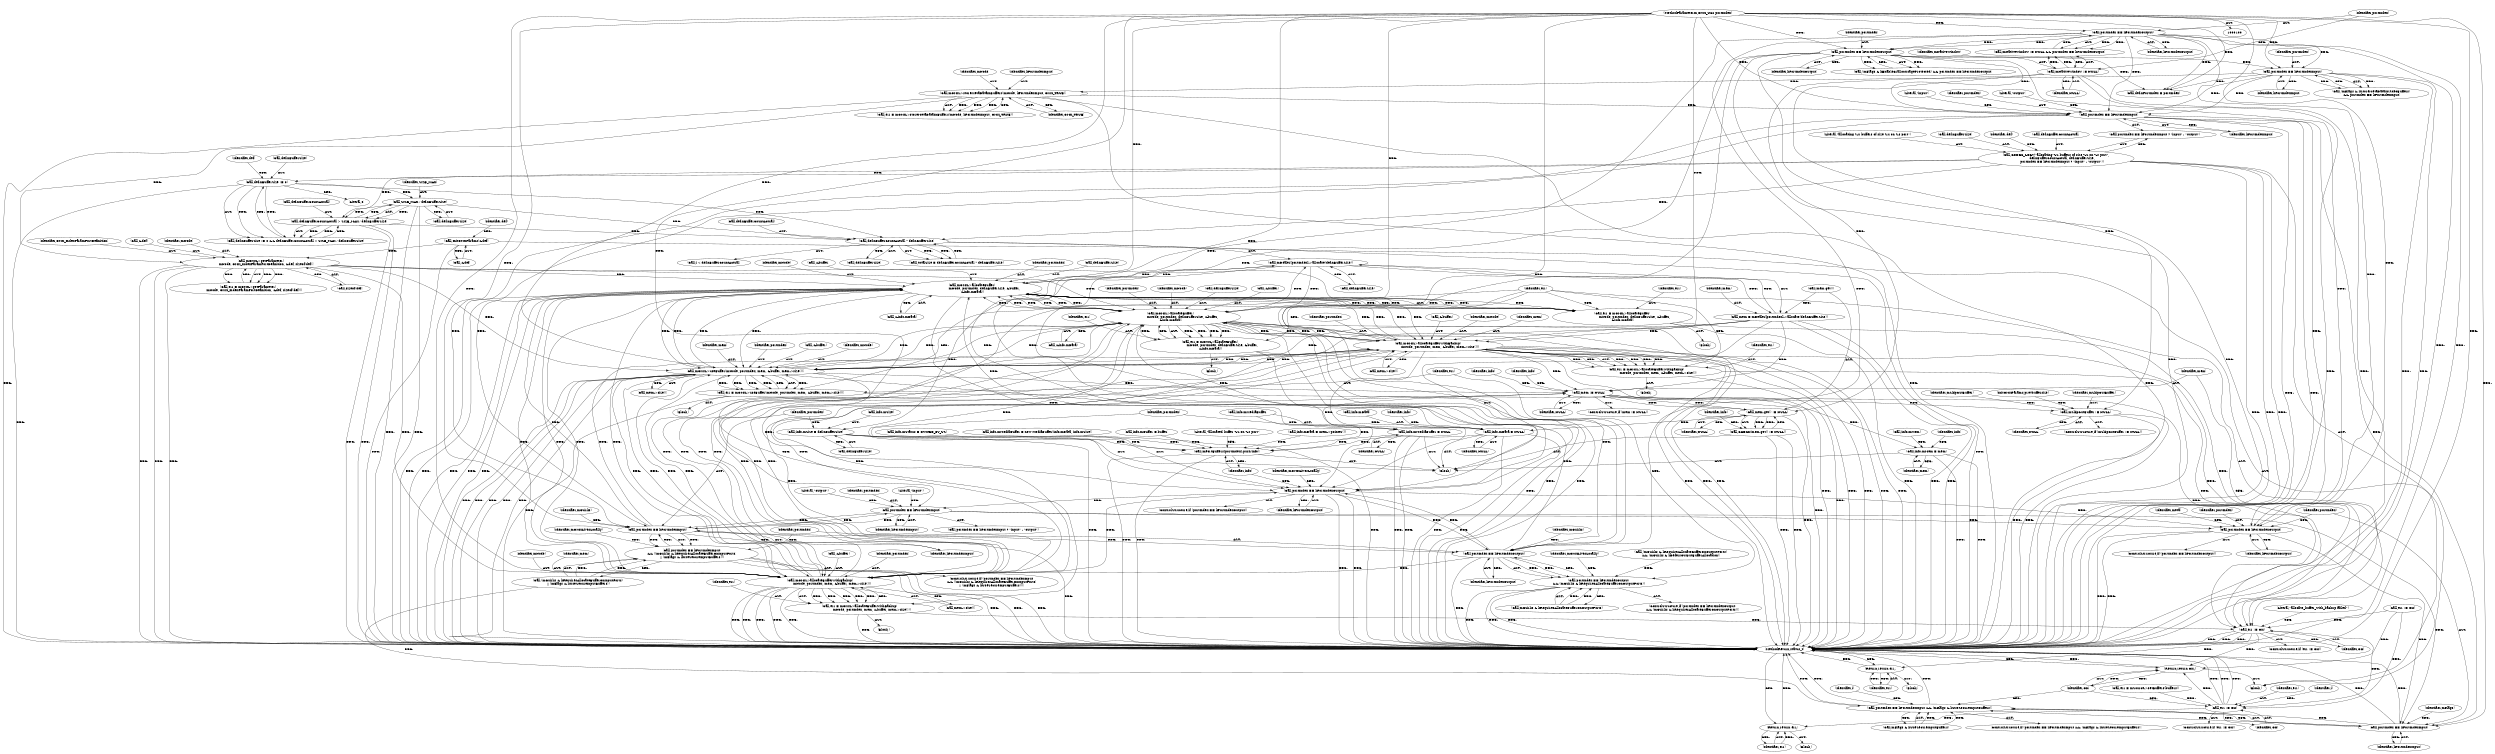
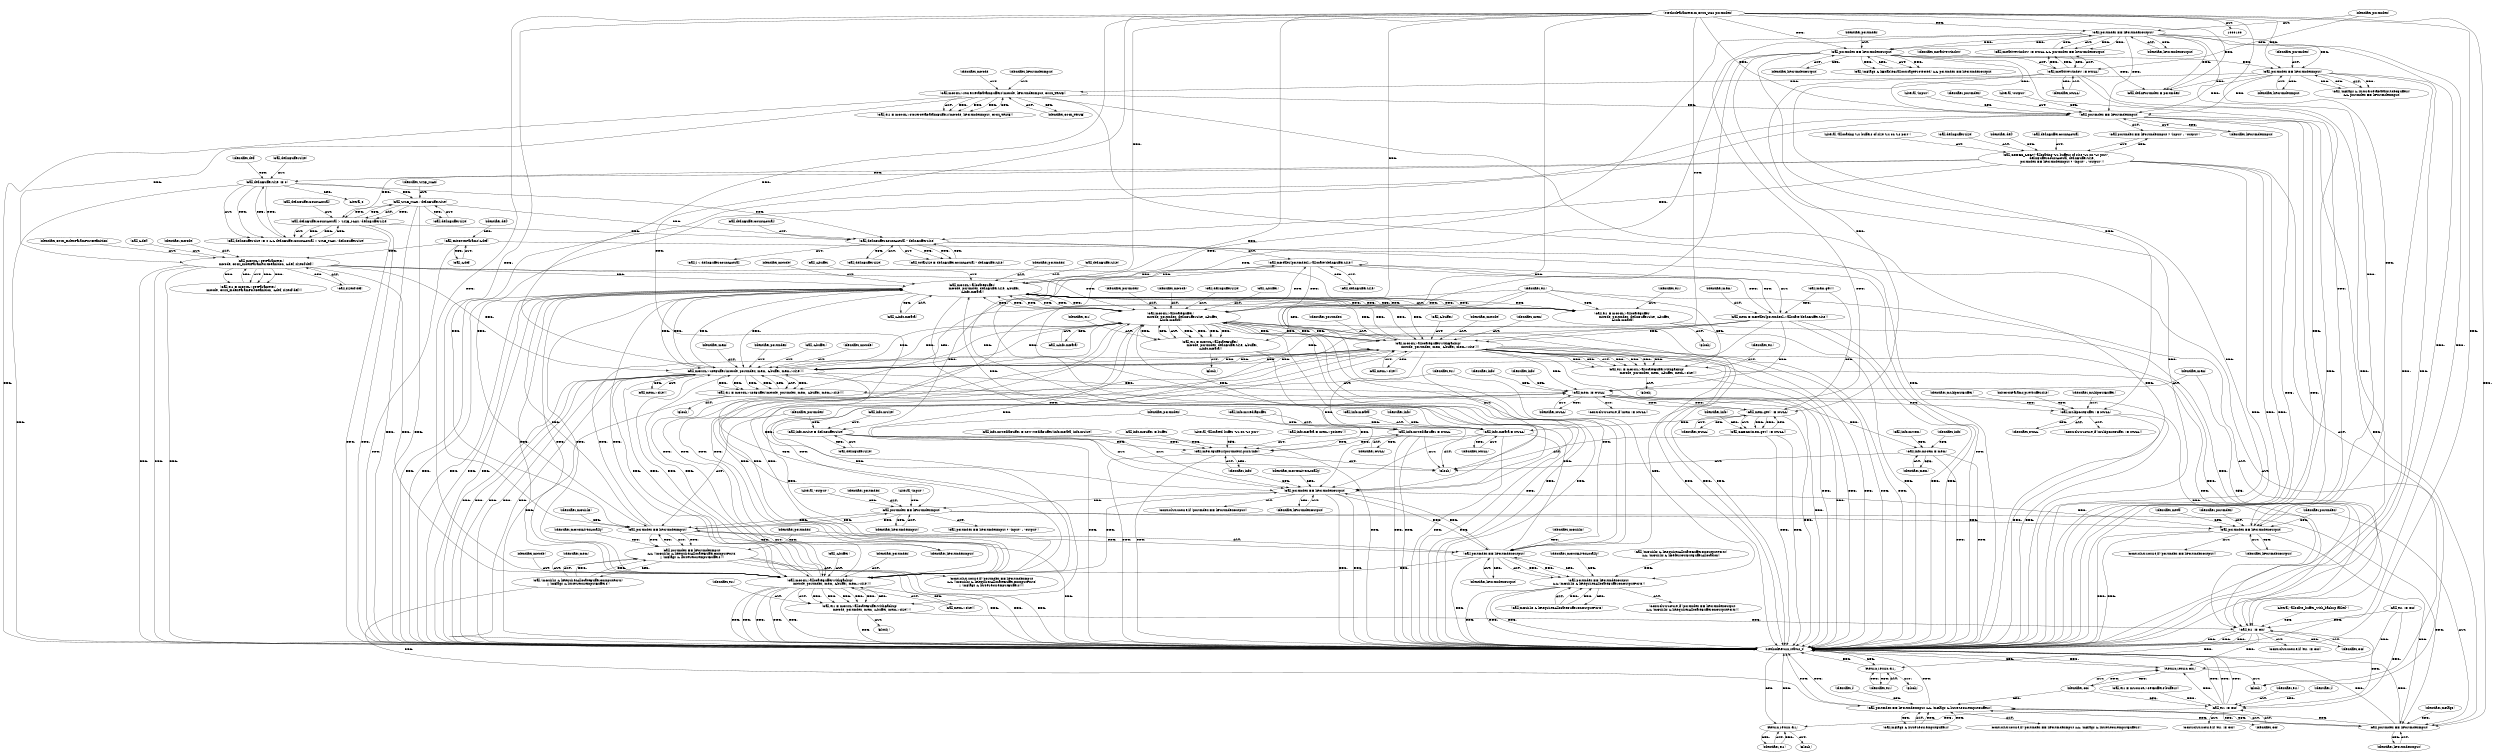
edge "(Call,mem.get())" -> "(Call,mem.get() != NULL)": label "AST: " -> "CFG: "
node "(Call,info.mStatus = OWNED_BY_US)": removed
edge "(Call,info.mData = mem->pointer())" -> "(Call,mPortBuffers[portIndex].push(info))": label "DDG: " -> "AST: "
